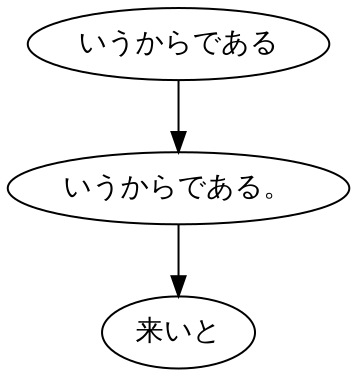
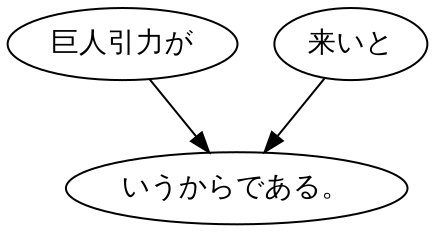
node "いうからである": label "いうからである" -> "巨人引力が"
edge "いうからである。" -> "来いと": reversed
